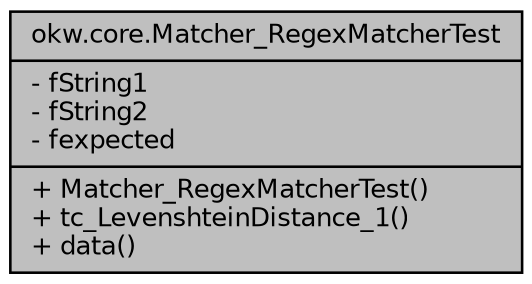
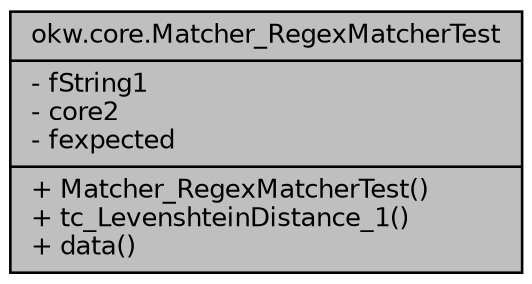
node "okw.core.Matcher_RegexMatcherTest": text "- fString2" -> "- core2"
